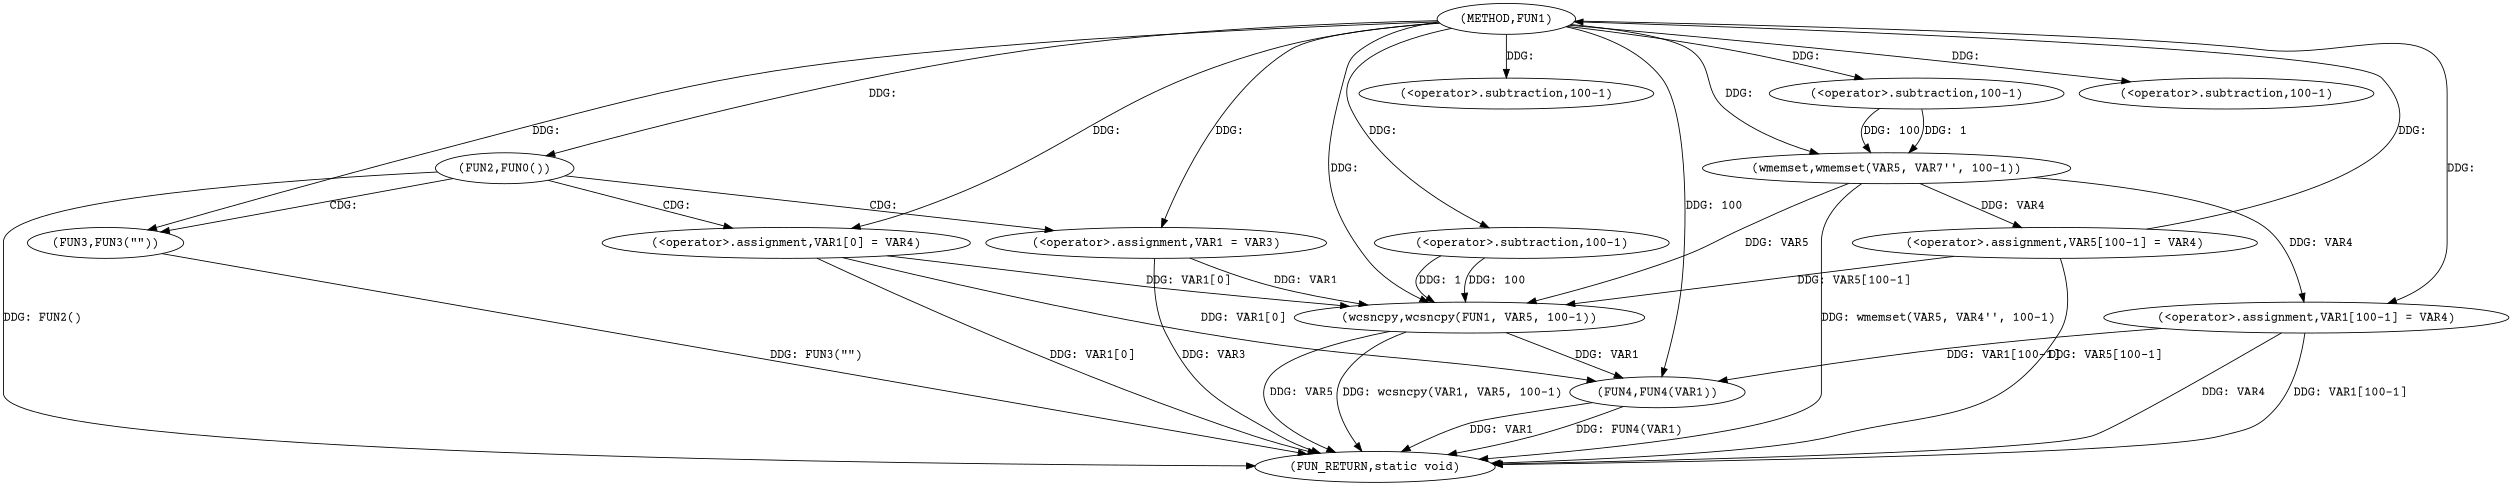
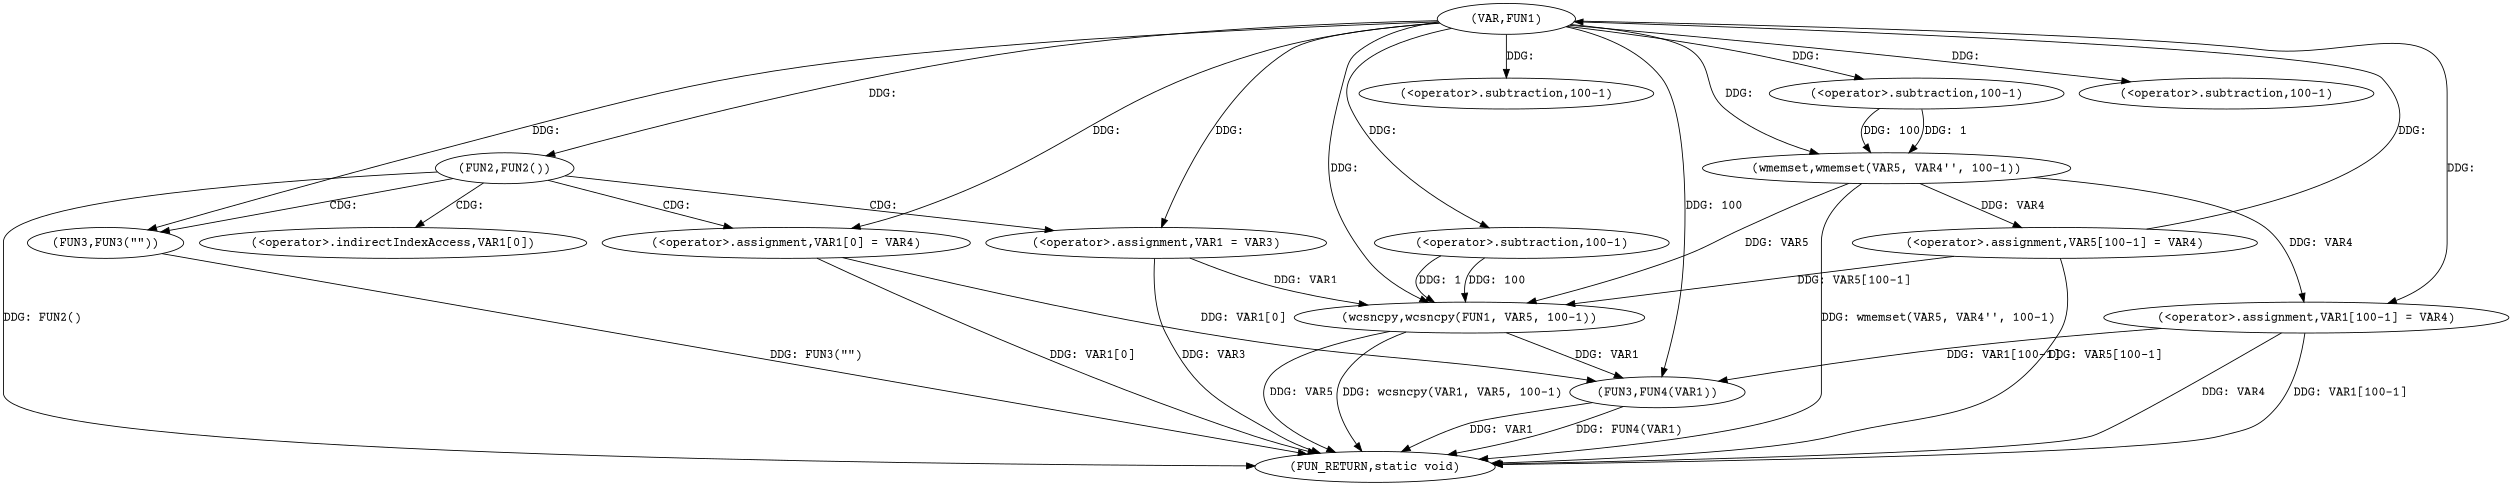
node "(METHOD,FUN1)": label "(METHOD,FUN1)" -> "(VAR,FUN1)"
node "(FUN2,FUN0())": label "(FUN2,FUN0())" -> "(FUN2,FUN2())"
node "(wmemset,wmemset(VAR5, VAR7'', 100-1))": label "(wmemset,wmemset(VAR5, VAR7'', 100-1))" -> "(wmemset,wmemset(VAR5, VAR4'', 100-1))"
node "(<operator>.indirectIndexAccess,VAR1[0])": added
edge "(<operator>.assignment,VAR1[0] = VAR4)" -> "(wcsncpy,wcsncpy(FUN1, VAR5, 100-1))": removed, label "DDG: VAR1[0]"
node "(FUN4,FUN4(VAR1))": label "(FUN4,FUN4(VAR1))" -> "(FUN3,FUN4(VAR1))"
